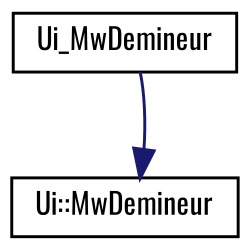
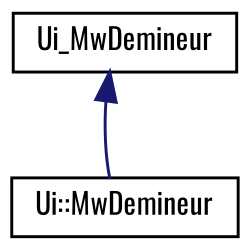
edge "Ui_MwDemineur" -> "Ui::MwDemineur": reversed
